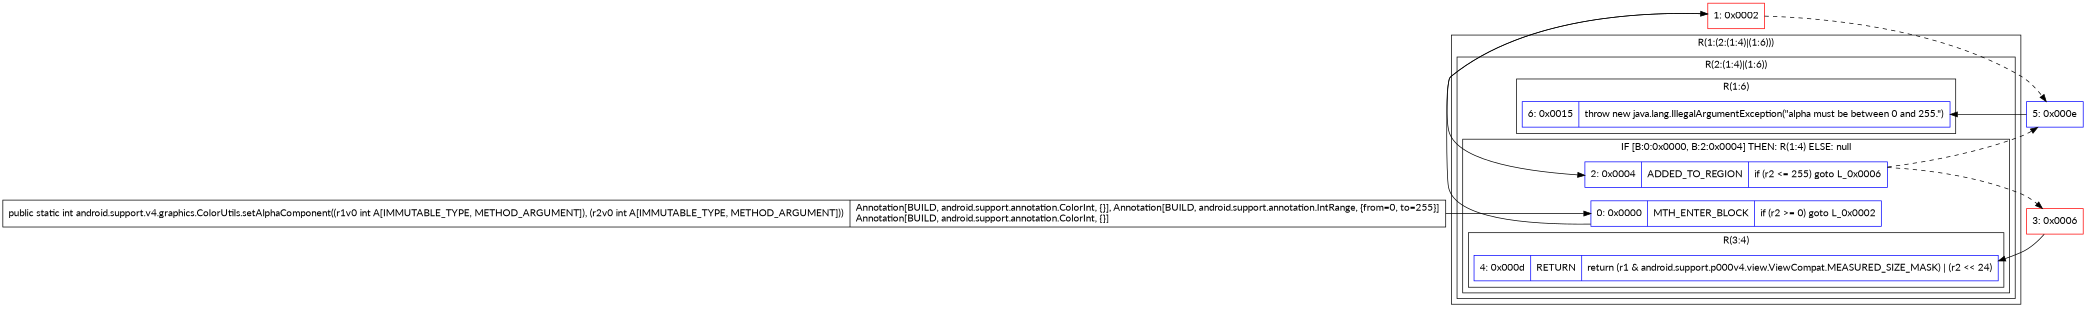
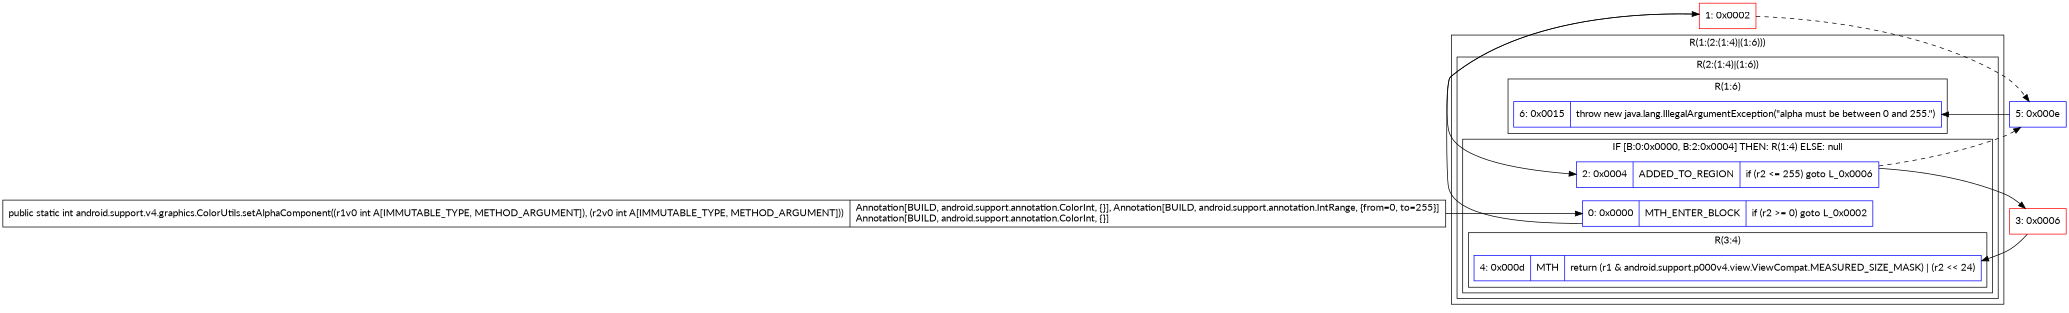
edge "2: 0x0004" -> "3: 0x0006": style dashed -> solid
node "4: 0x000d": text "RETURN" -> "MTH"
